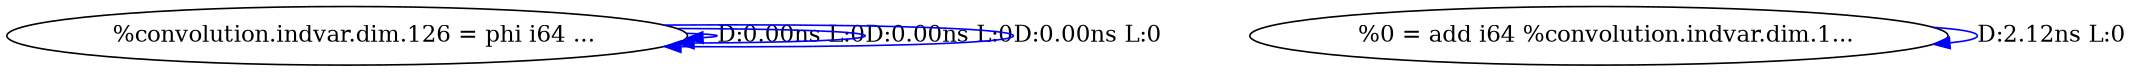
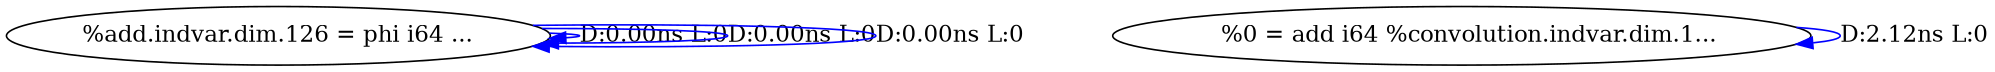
node "%convolution.indvar.dim.126 = phi i64 ...": label "%convolution.indvar.dim.126 = phi i64 ..." -> "%add.indvar.dim.126 = phi i64 ..."
